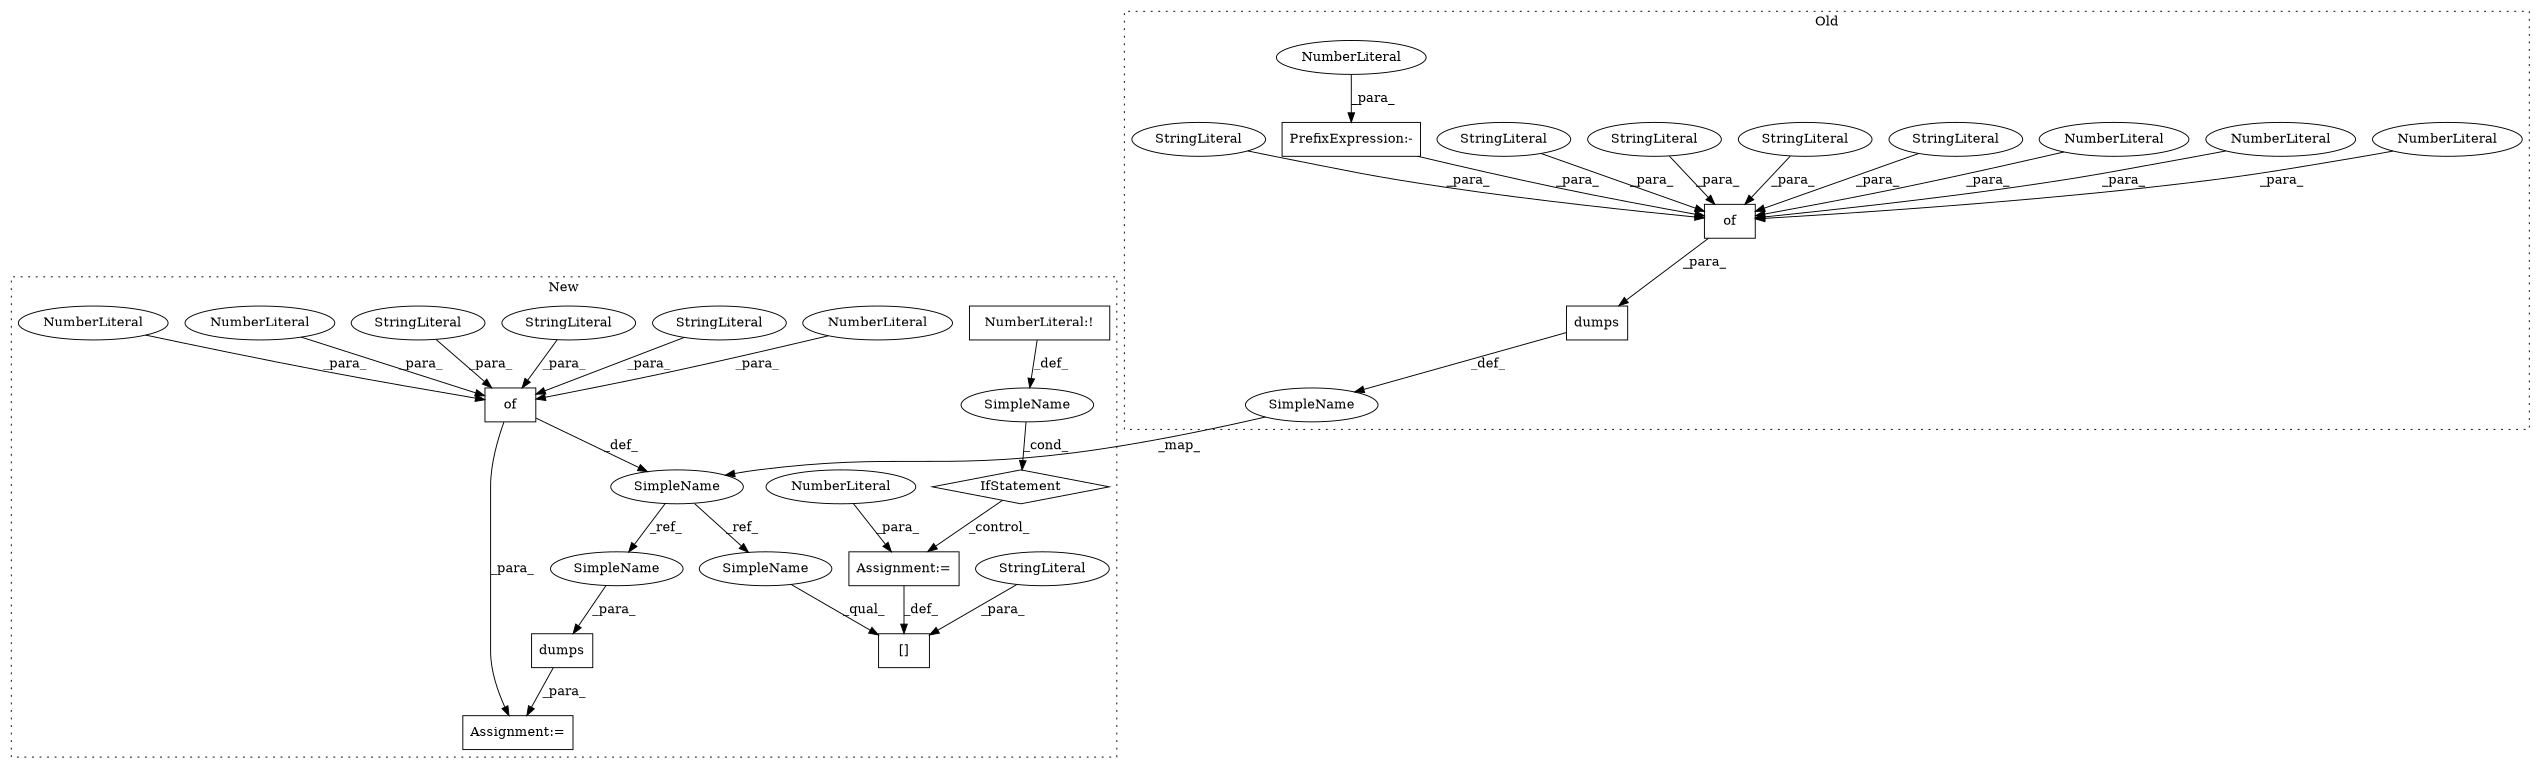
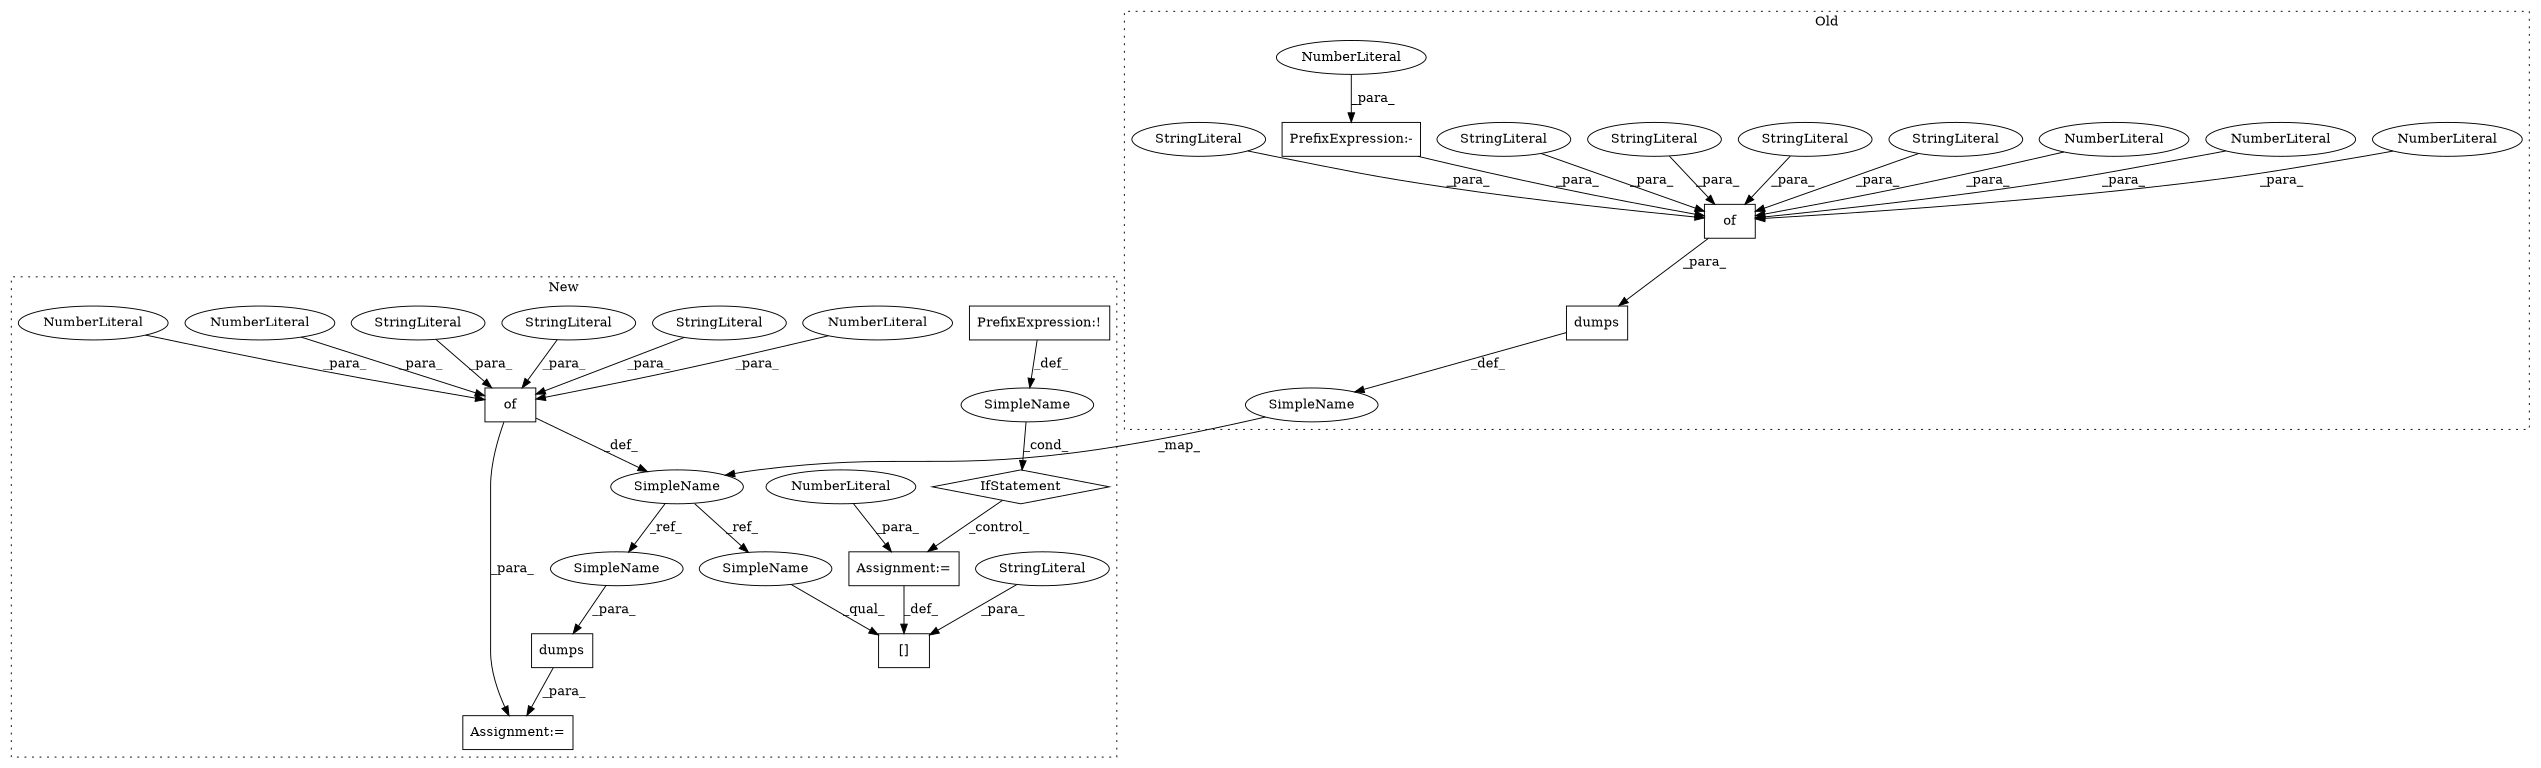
node "NumberLiteral:!": label "NumberLiteral:!" -> "PrefixExpression:!"
